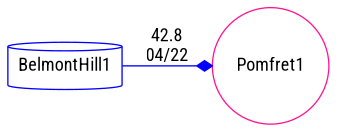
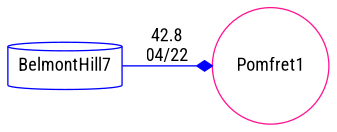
node "BelmontHill1": label "BelmontHill1" -> "BelmontHill7"
